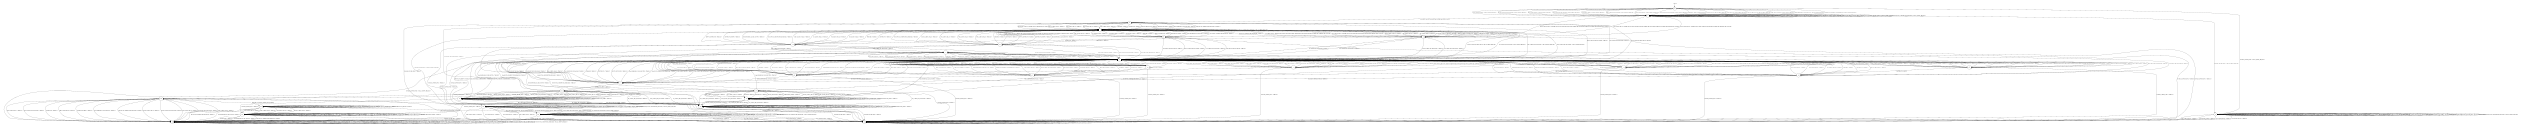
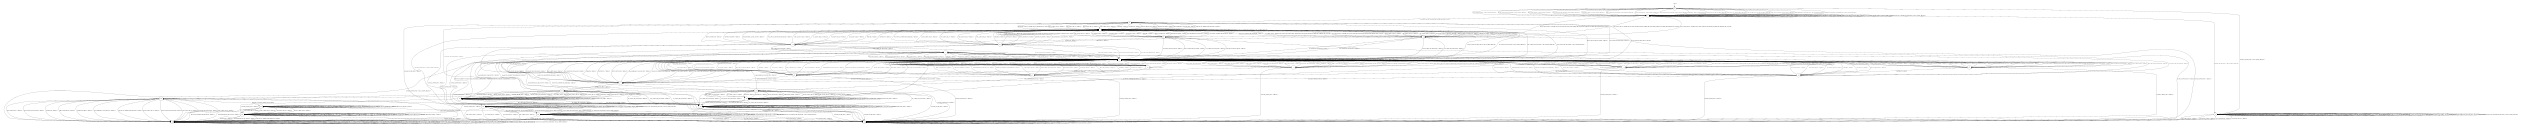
edge "s20" -> "s4": now "s27" -> "s4"
